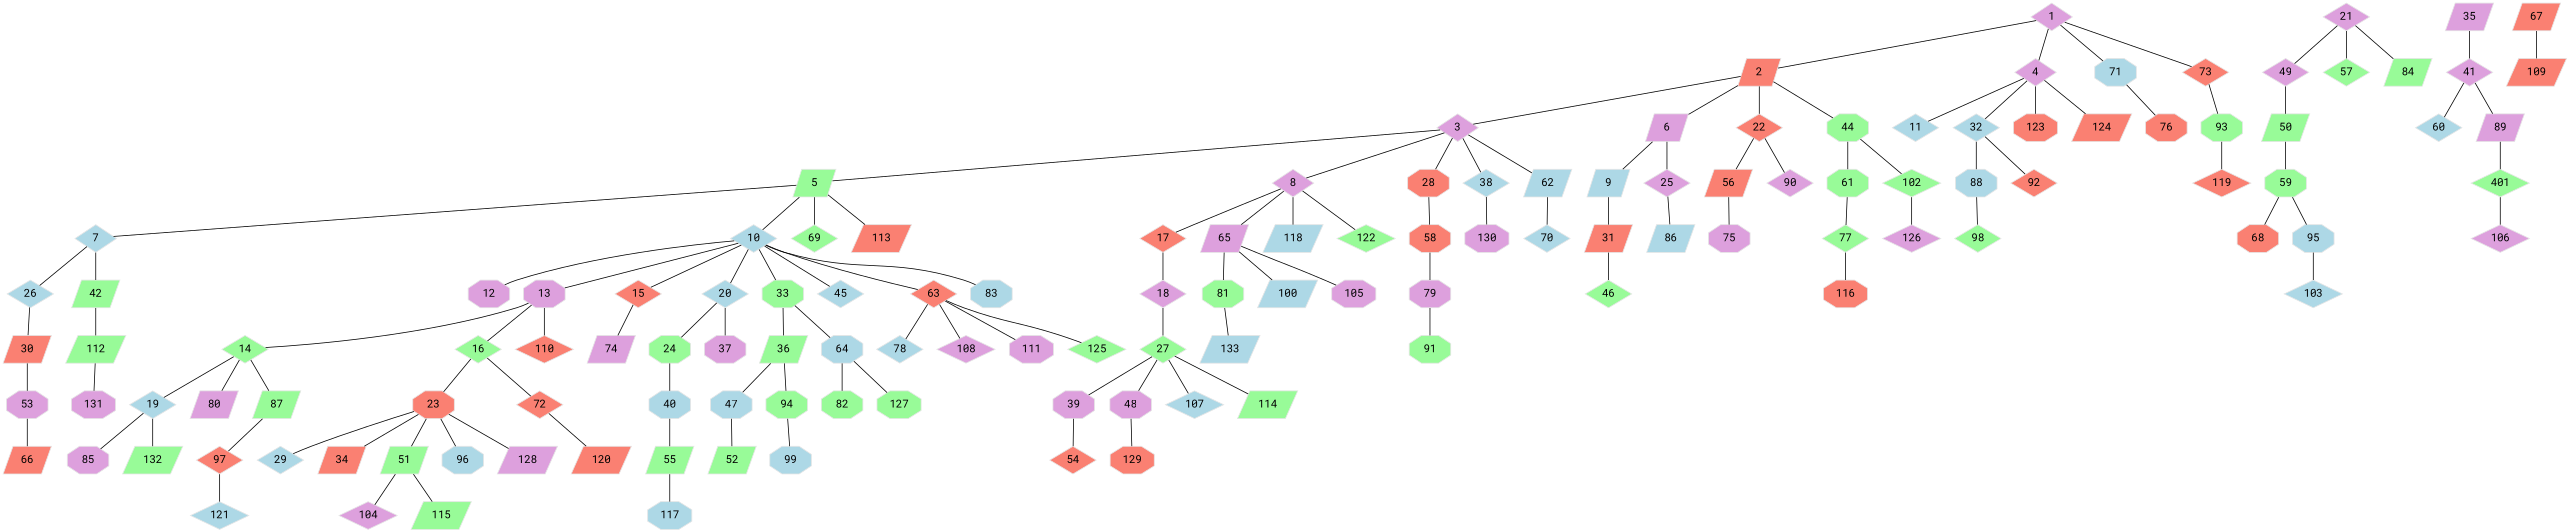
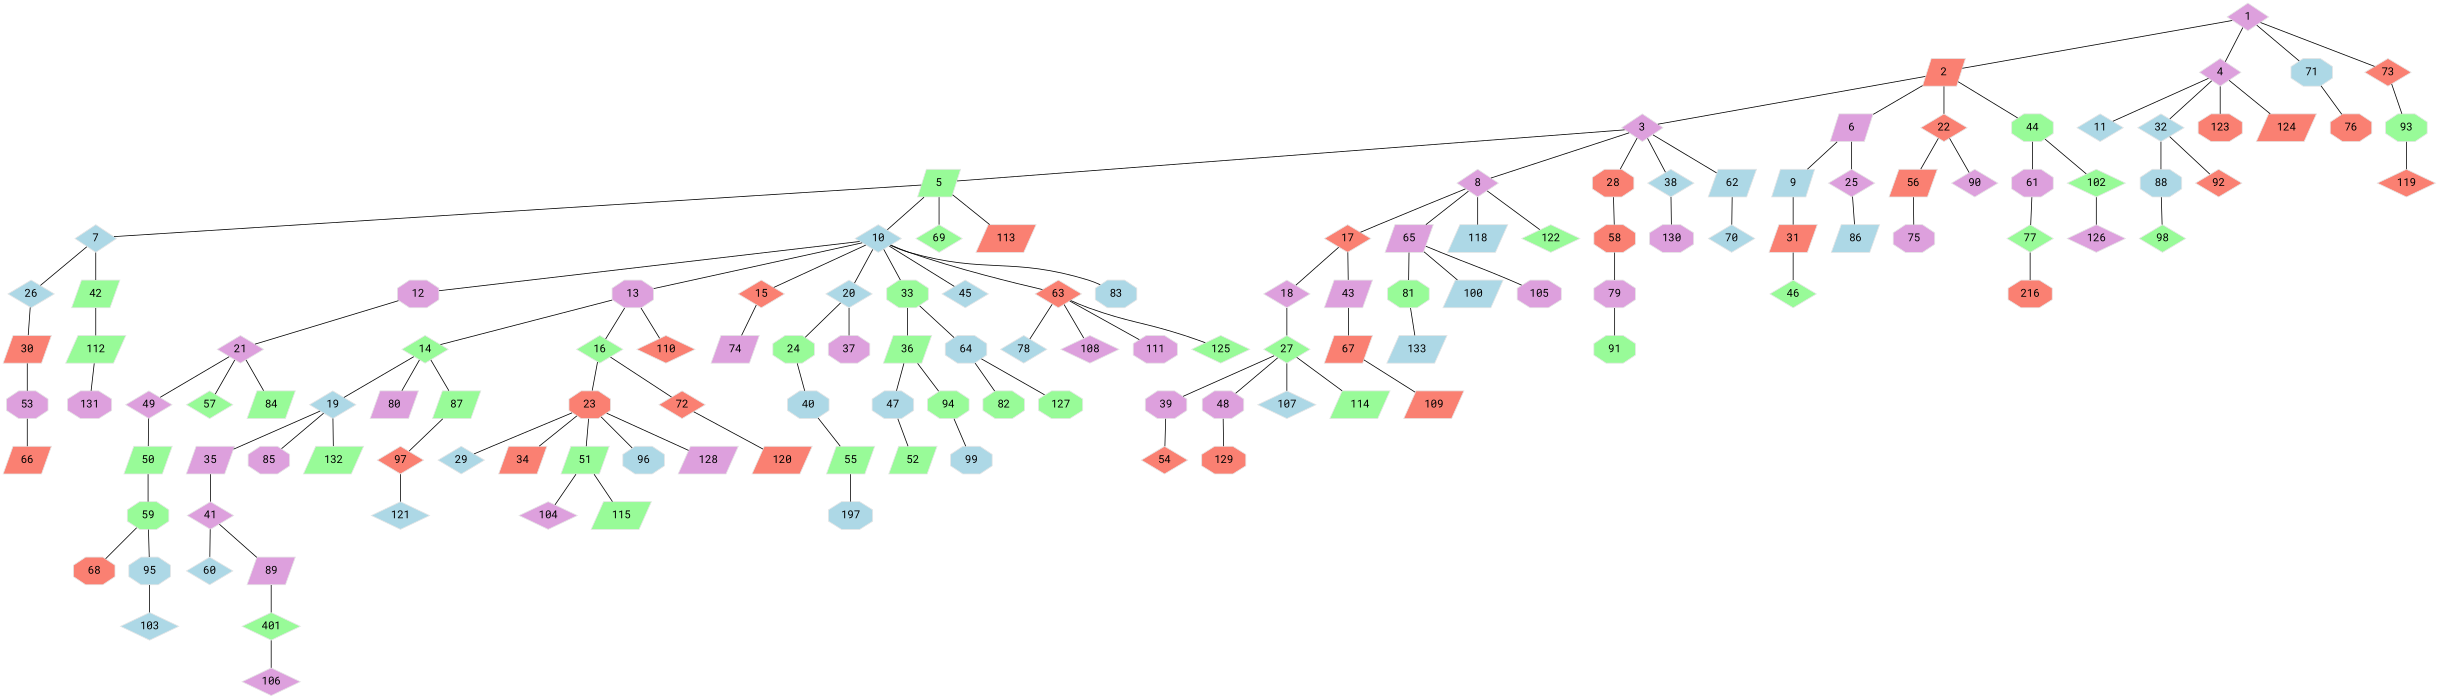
node "61": fillcolor palegreen -> plum
node "43": added
node "116": label "116" -> "216"
edge "12" -- "21": added
edge "19" -- "35": added
node "117": label "117" -> "197"
